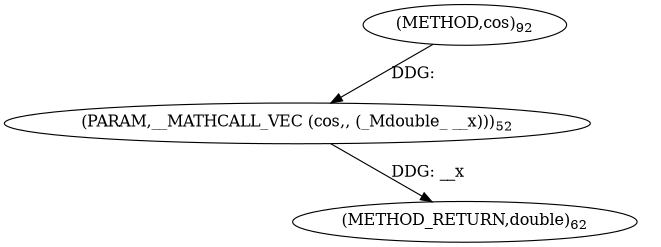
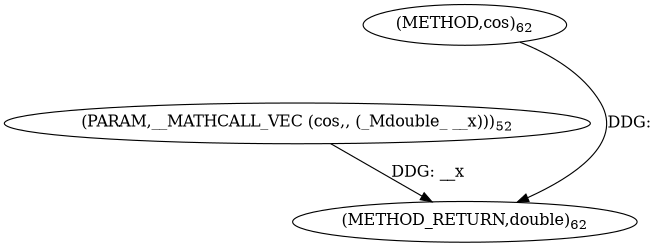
node "(METHOD,cos)": text "92" -> "62"
edge "(METHOD,cos)" -> "(PARAM,__MATHCALL_VEC (cos,, (_Mdouble_ __x)))": now "(METHOD,cos)" -> "(METHOD_RETURN,double)"
